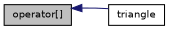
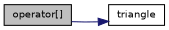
edge "triangle" -> "operator[]": reversed
